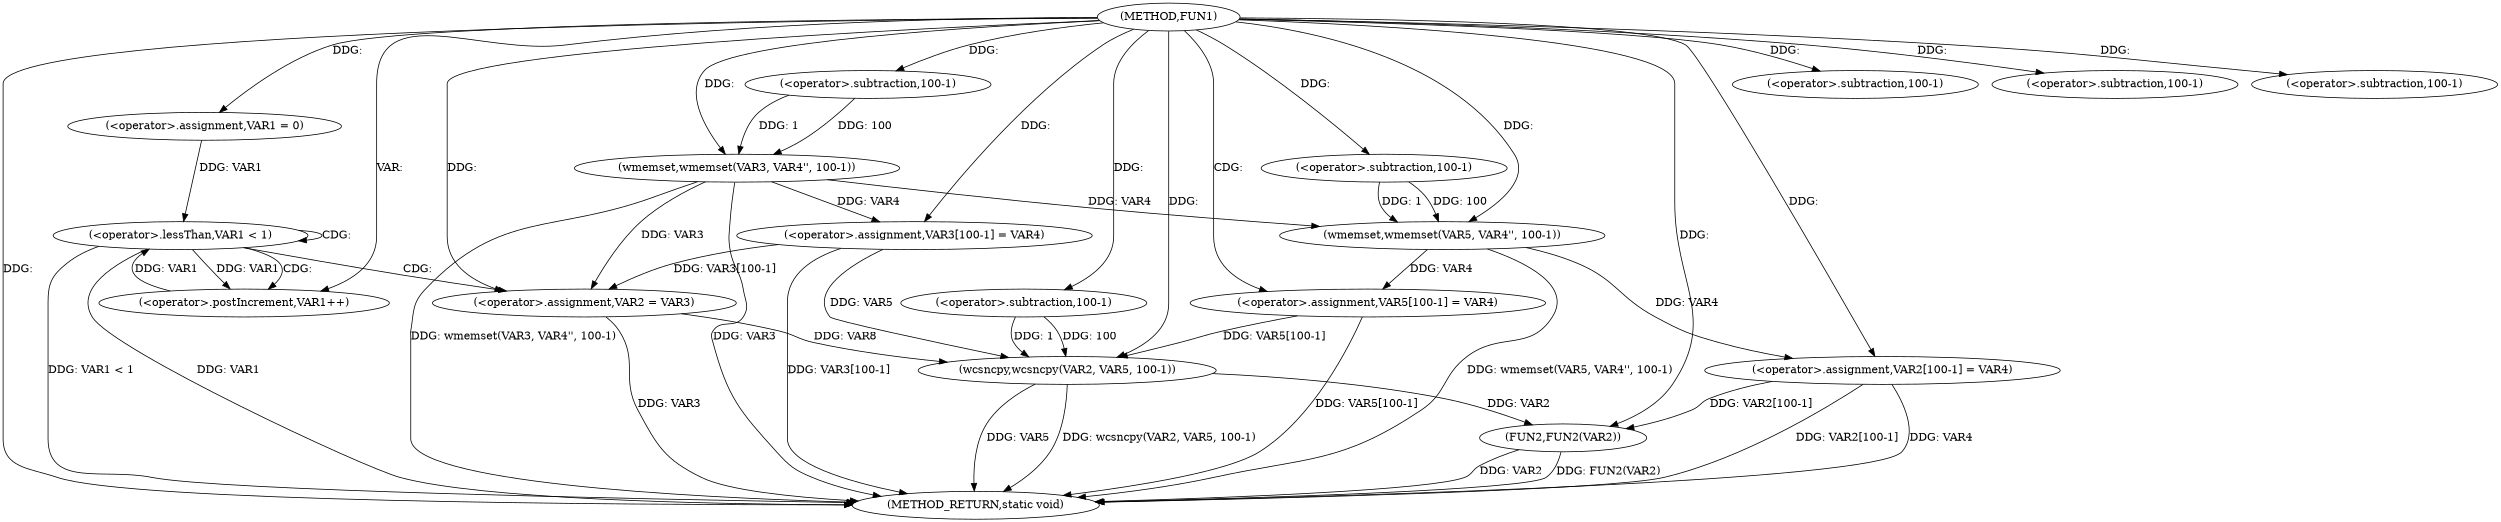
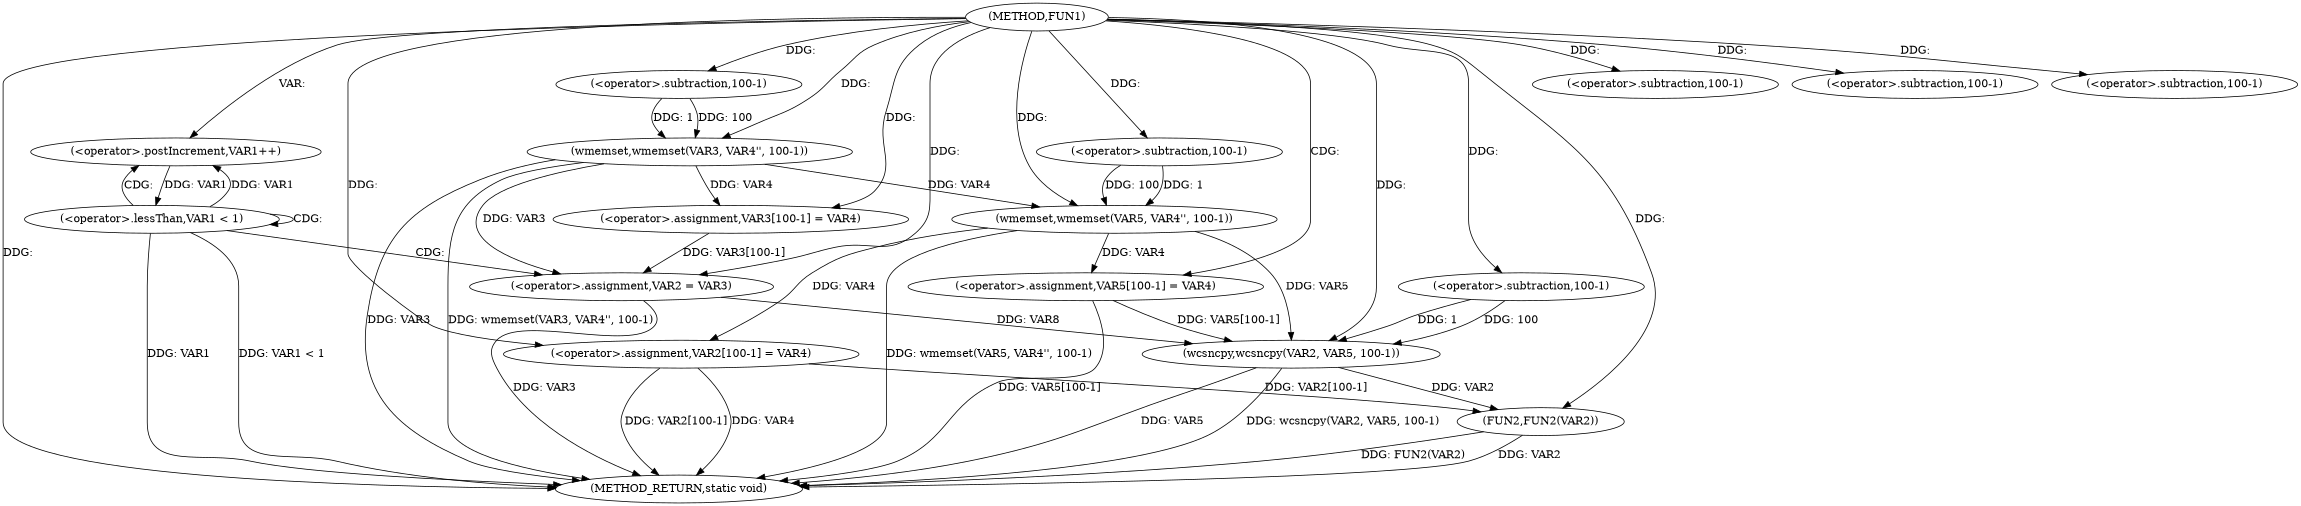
node "(<operator>.assignment,VAR1 = 0)": removed
edge "(<operator>.assignment,VAR3[100-1] = VAR4)" -> "(wcsncpy,wcsncpy(VAR2, VAR5, 100-1))": now "(wmemset,wmemset(VAR5, VAR4'', 100-1))" -> "(wcsncpy,wcsncpy(VAR2, VAR5, 100-1))"
edge "(<operator>.assignment,VAR3[100-1] = VAR4)" -> "(METHOD_RETURN,static void)": removed, label "DDG: VAR3[100-1]"
